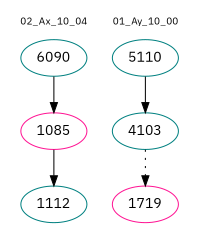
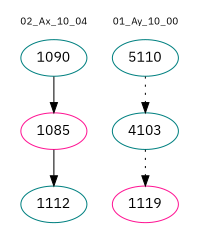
node "6090": label "6090" -> "1090"
edge "5110" -> "4103": style solid -> dotted
node "1719": label "1719" -> "1119"
